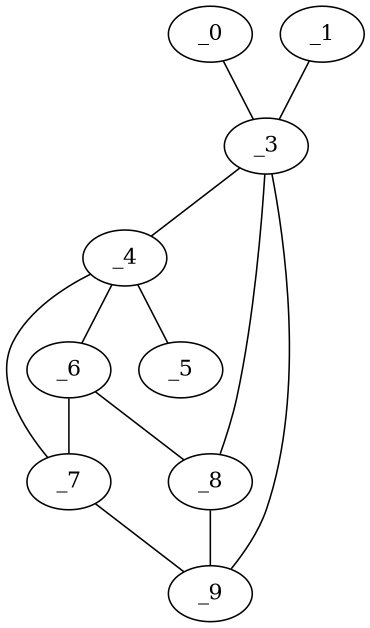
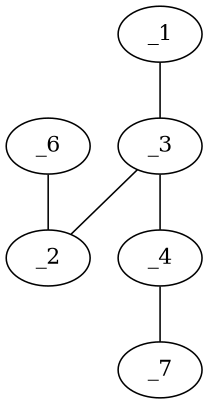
node "_0": removed
edge "_4" -- "_6": removed
node "_5": removed
edge "_6" -- "_7": removed
node "_8": label "_8" -> "_2"
node "_9": removed
